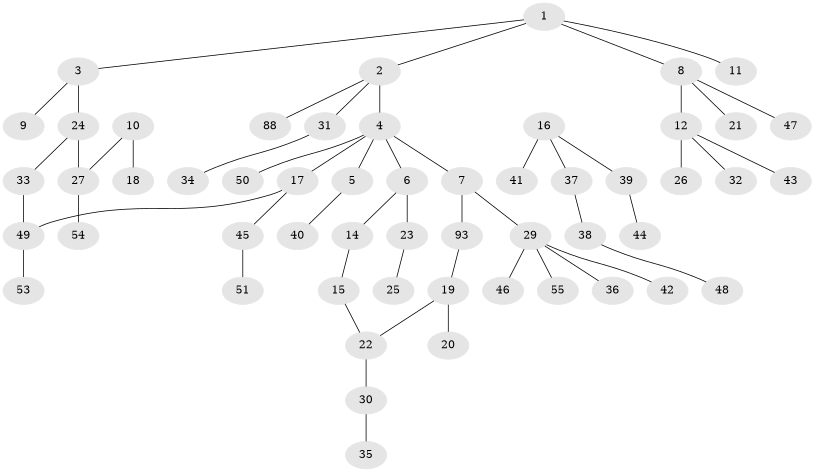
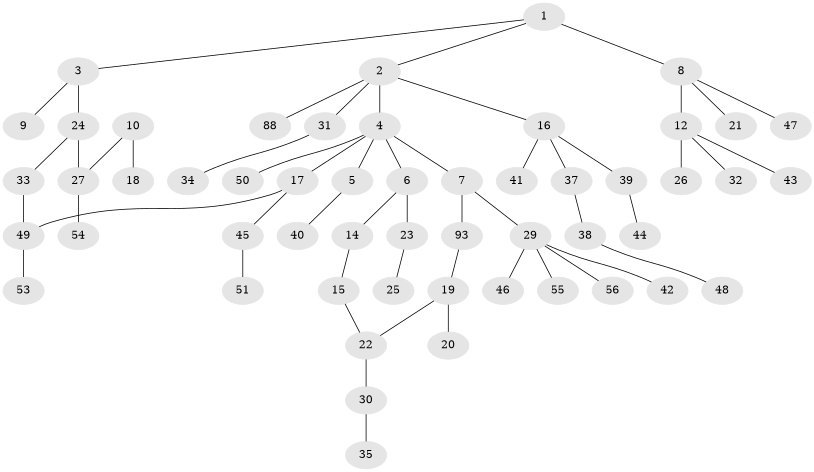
node "11": removed
edge "2" -- "16": added
node "36": label "36" -> "56"
